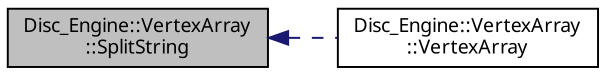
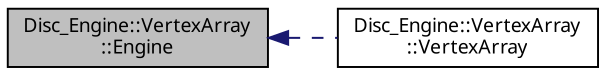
node "Disc_Engine::VertexArray ::SplitString": label "Disc_Engine::VertexArray ::SplitString" -> "Disc_Engine::VertexArray ::Engine"
